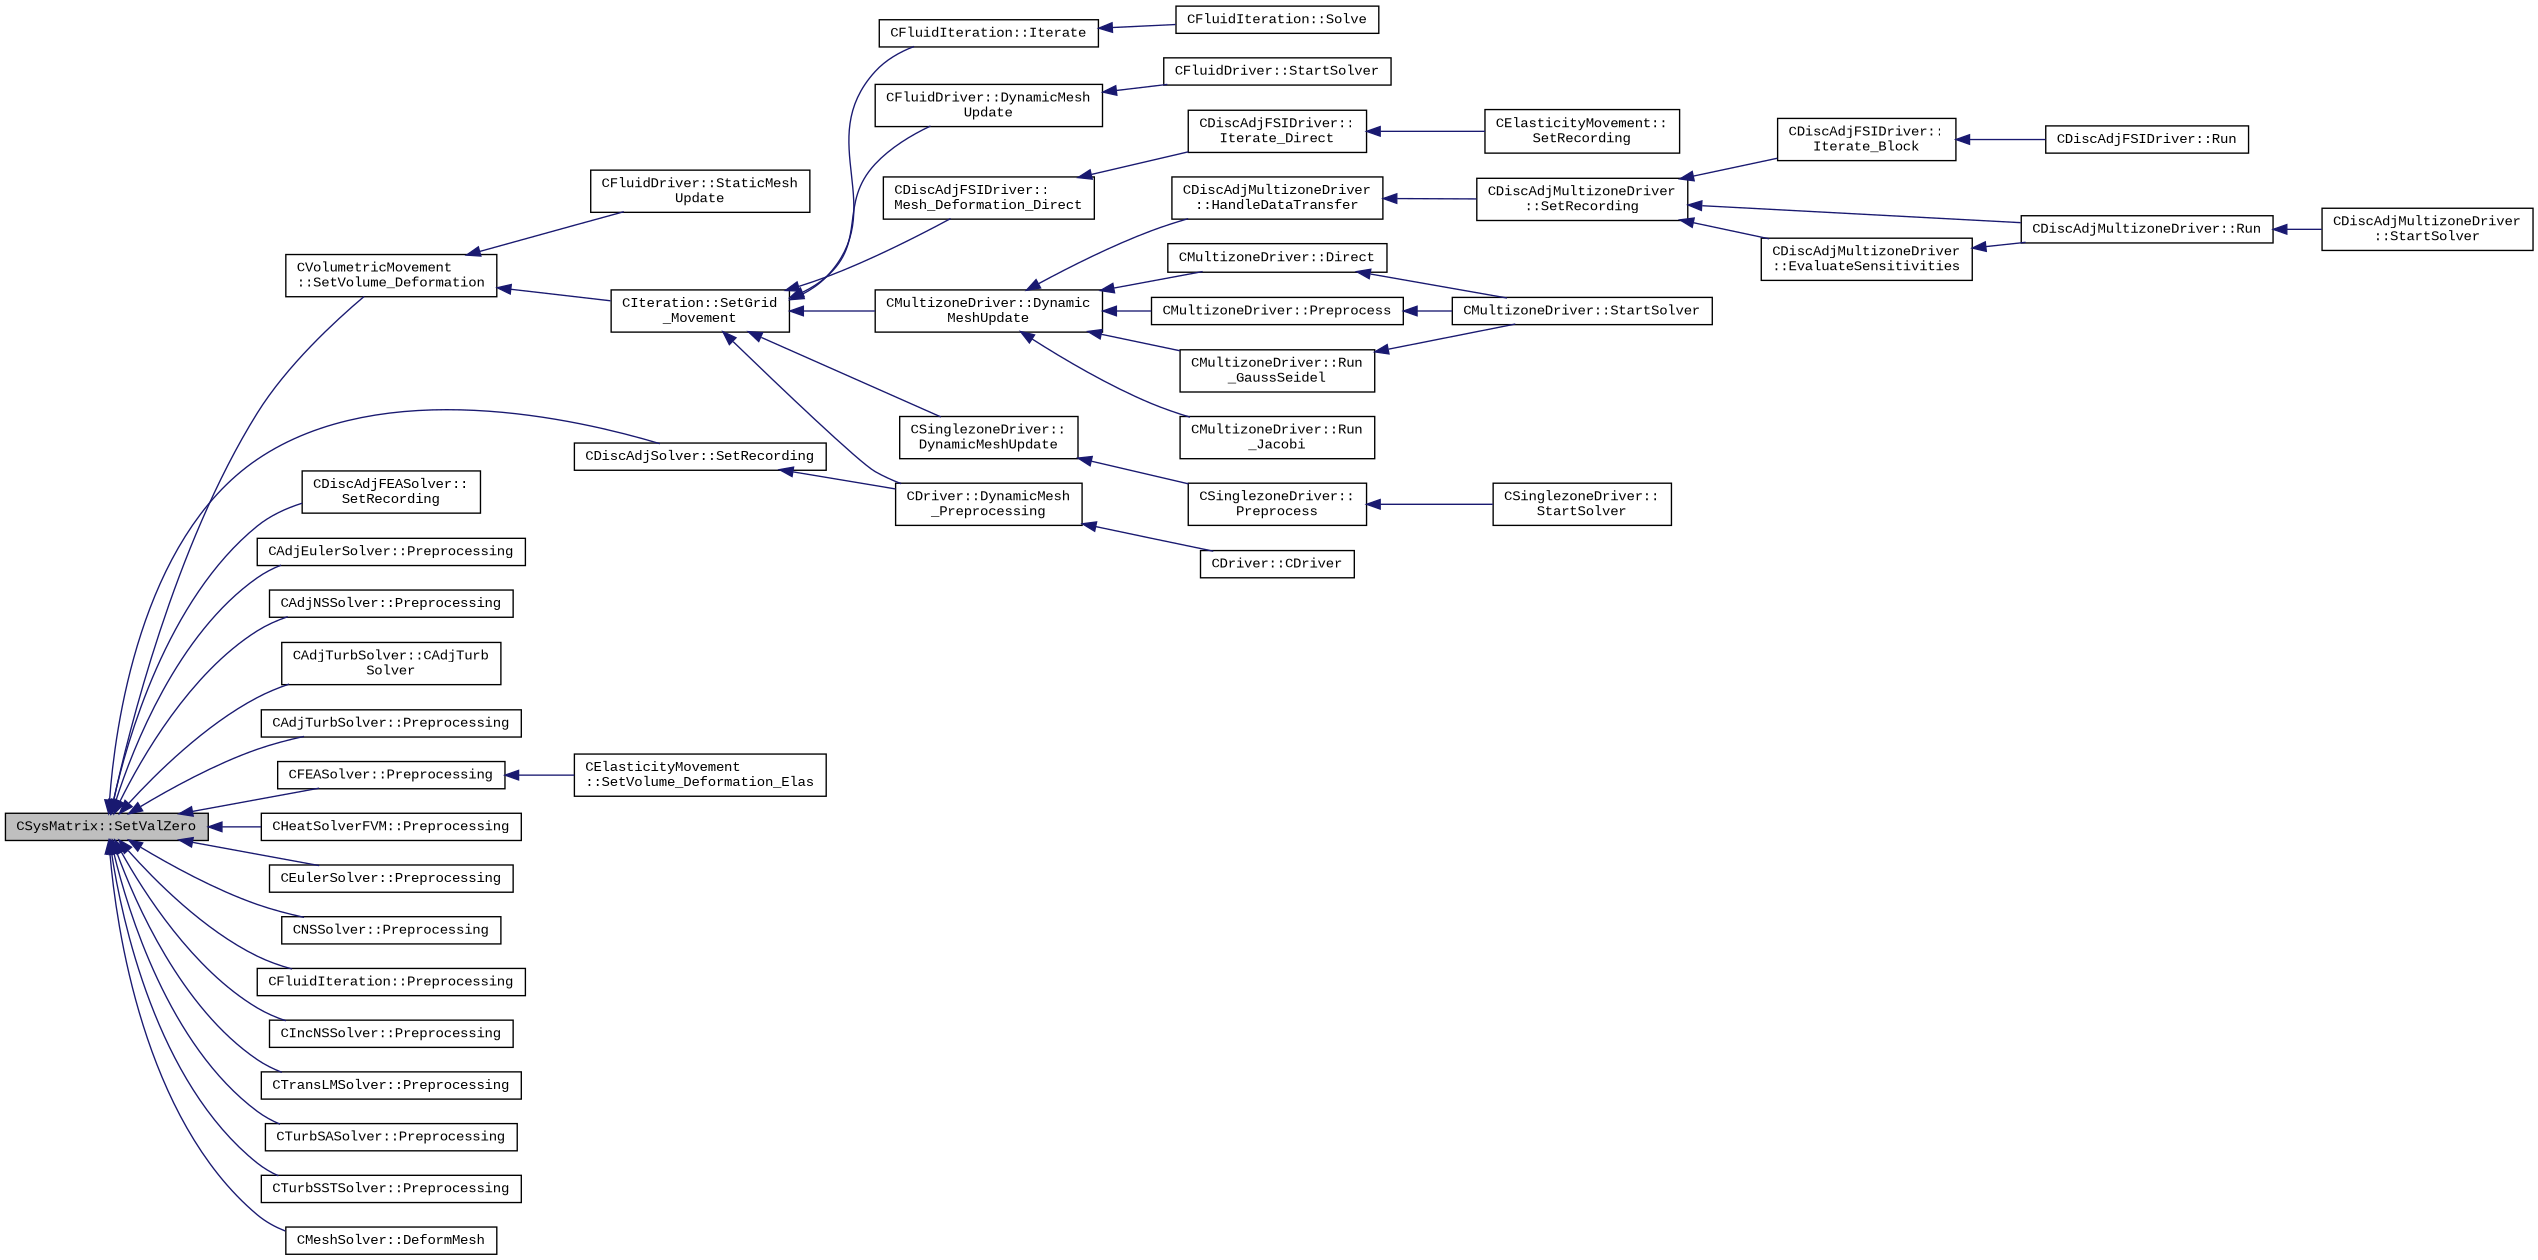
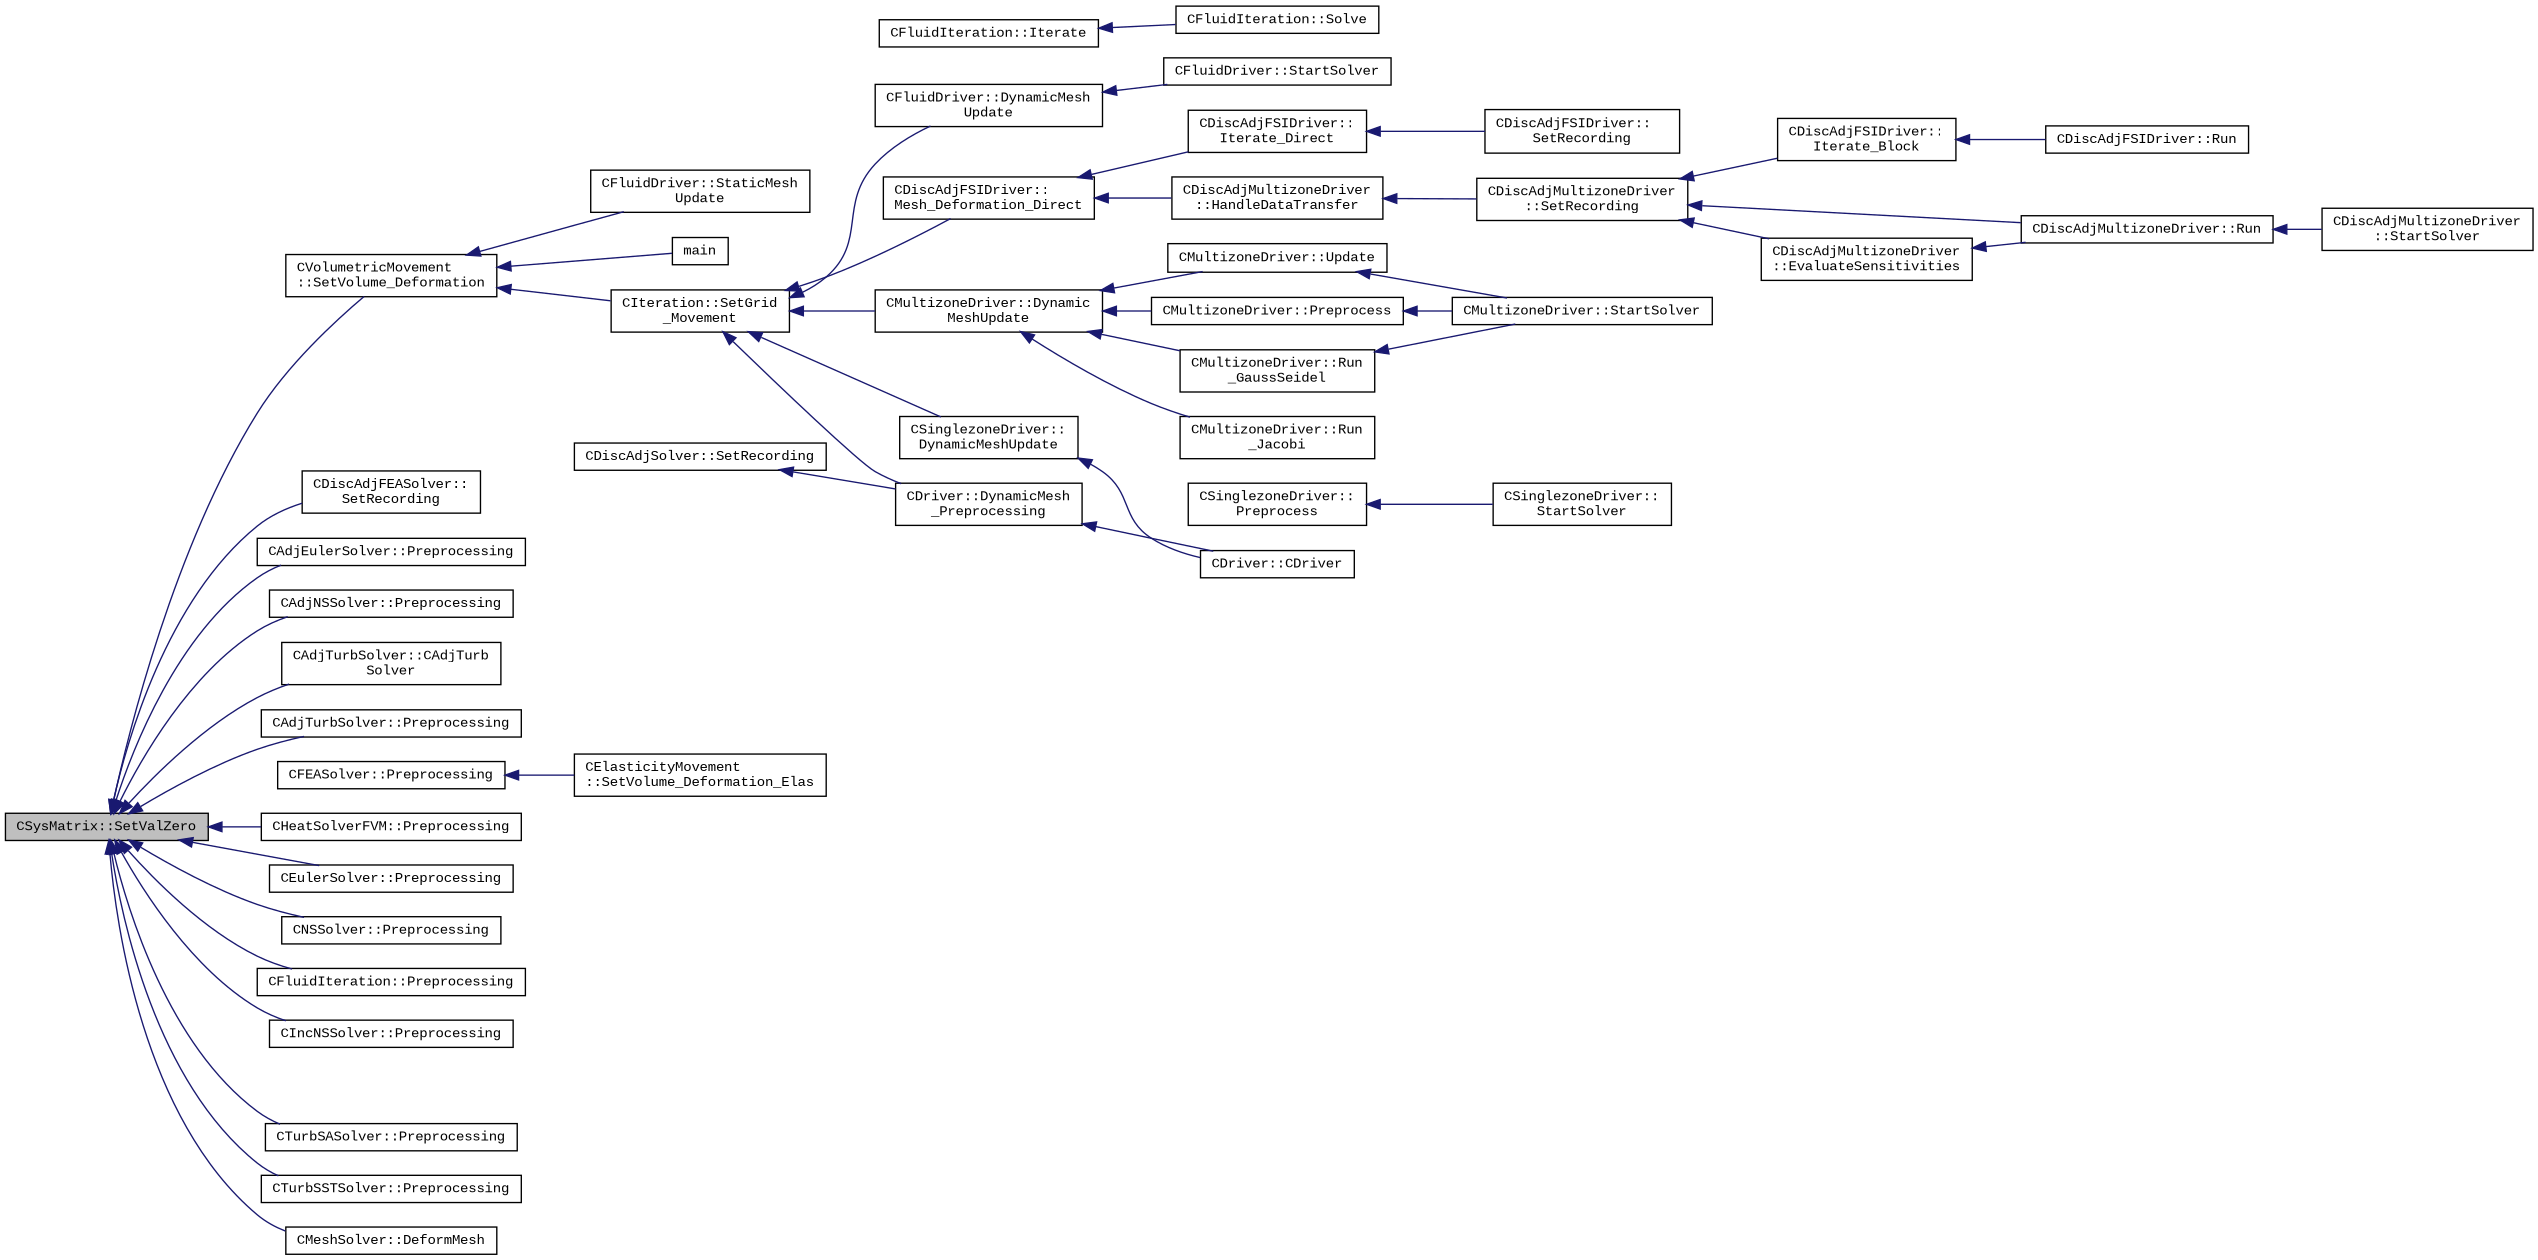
node "CElasticityMovement:: SetRecording": label "CElasticityMovement:: SetRecording" -> "CDiscAdjFSIDriver:: SetRecording"
edge "CFluidIteration::Iterate" -> "CIteration::SetGrid _Movement": removed
edge "CDiscAdjMultizoneDriver ::HandleDataTransfer" -> "CMultizoneDriver::Dynamic MeshUpdate": now "CDiscAdjMultizoneDriver ::HandleDataTransfer" -> "CDiscAdjFSIDriver:: Mesh_Deformation_Direct"
node "main": added
node "CMultizoneDriver::Direct": label "CMultizoneDriver::Direct" -> "CMultizoneDriver::Update"
edge "CDiscAdjSolver::SetRecording" -> "CSysMatrix::SetValZero": removed
edge "CSinglezoneDriver:: Preprocess" -> "CSinglezoneDriver:: DynamicMeshUpdate": now "CDriver::CDriver" -> "CSinglezoneDriver:: DynamicMeshUpdate"
edge "CFEASolver::Preprocessing" -> "CSysMatrix::SetValZero": removed
node "CTransLMSolver::Preprocessing": removed
